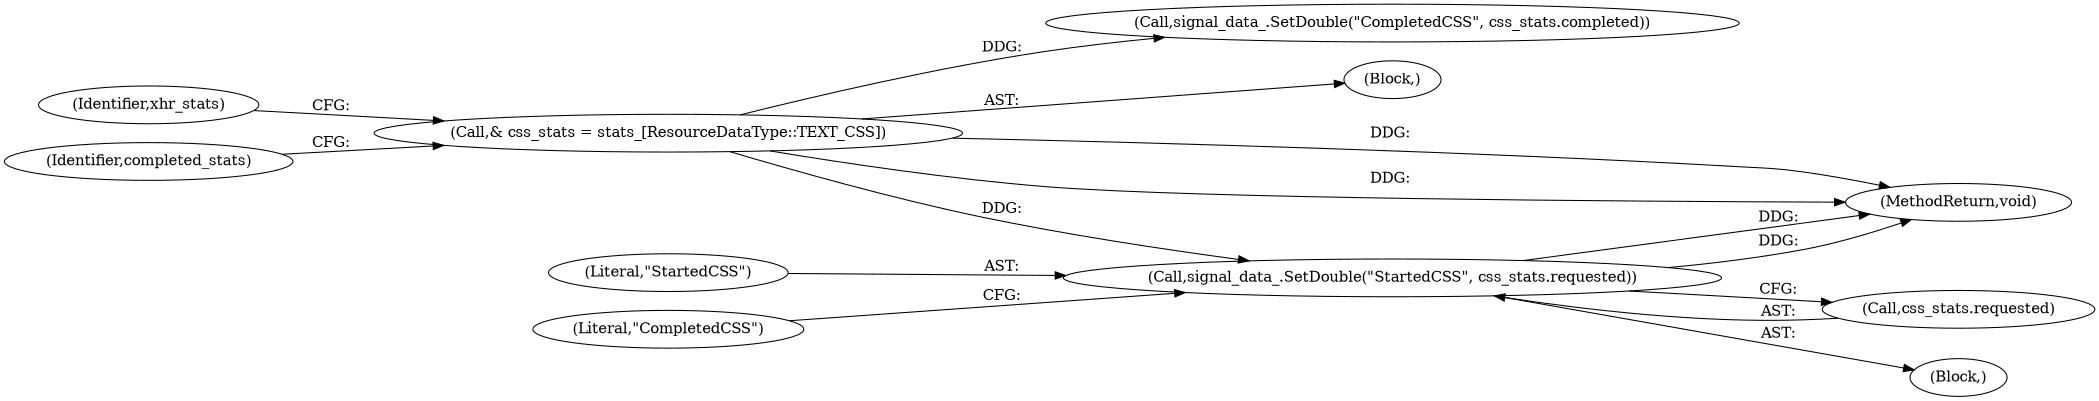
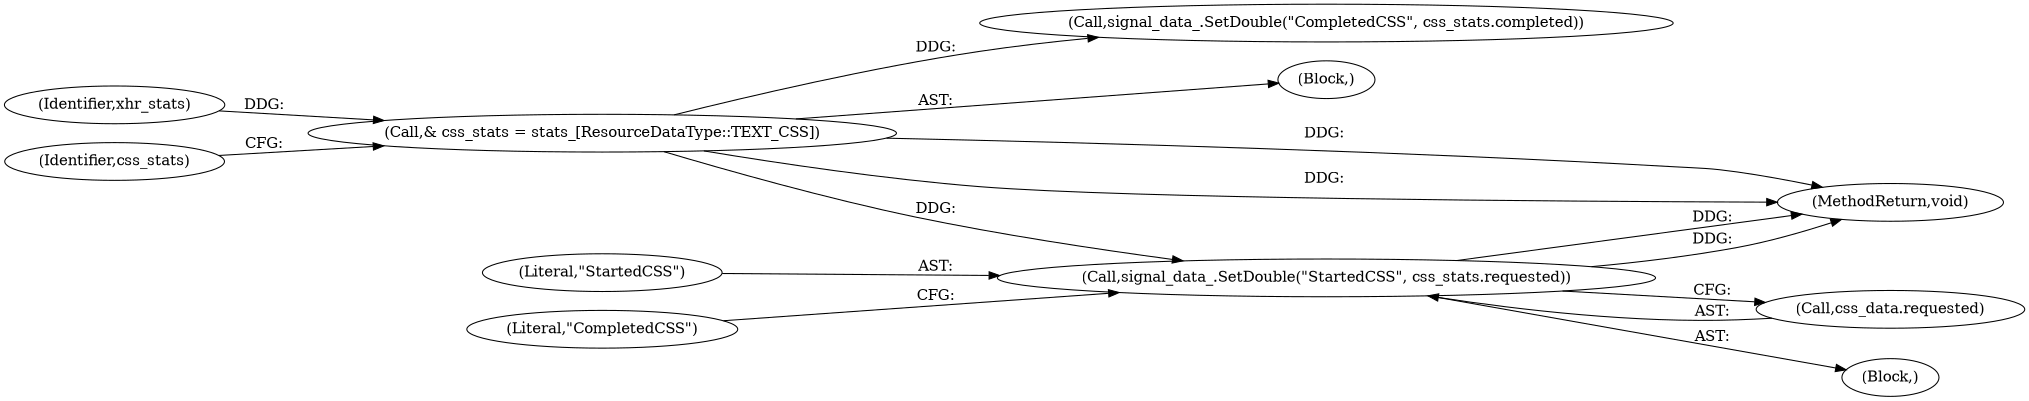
edge "(Identifier,xhr_stats)" -> "(Call,& css_stats = stats_[ResourceDataType::TEXT_CSS])": label "CFG: " -> "DDG: "
node "(Identifier,completed_stats)": label "(Identifier,completed_stats)" -> "(Identifier,css_stats)"
node "(Call,css_stats.requested)": label "(Call,css_stats.requested)" -> "(Call,css_data.requested)"
